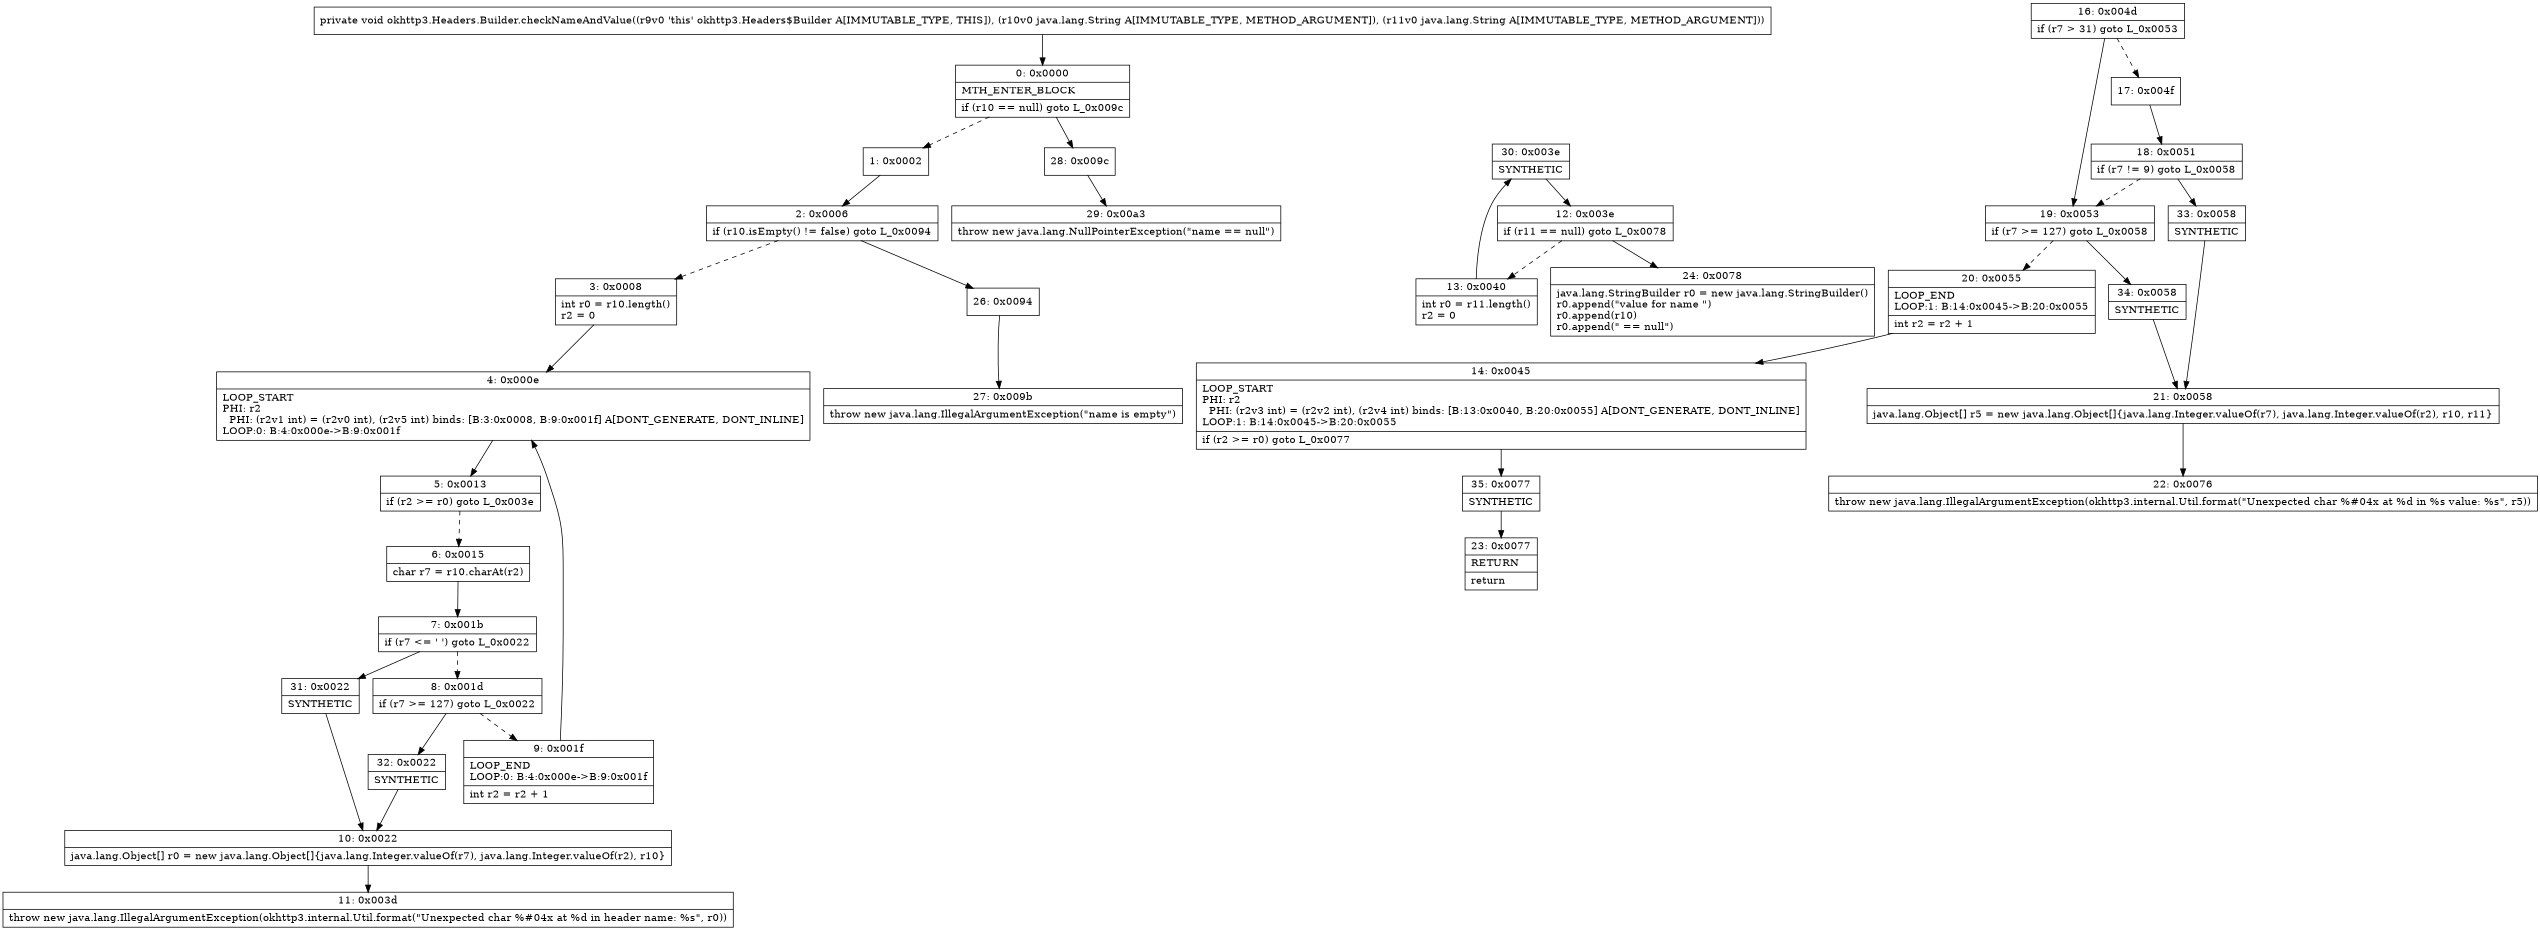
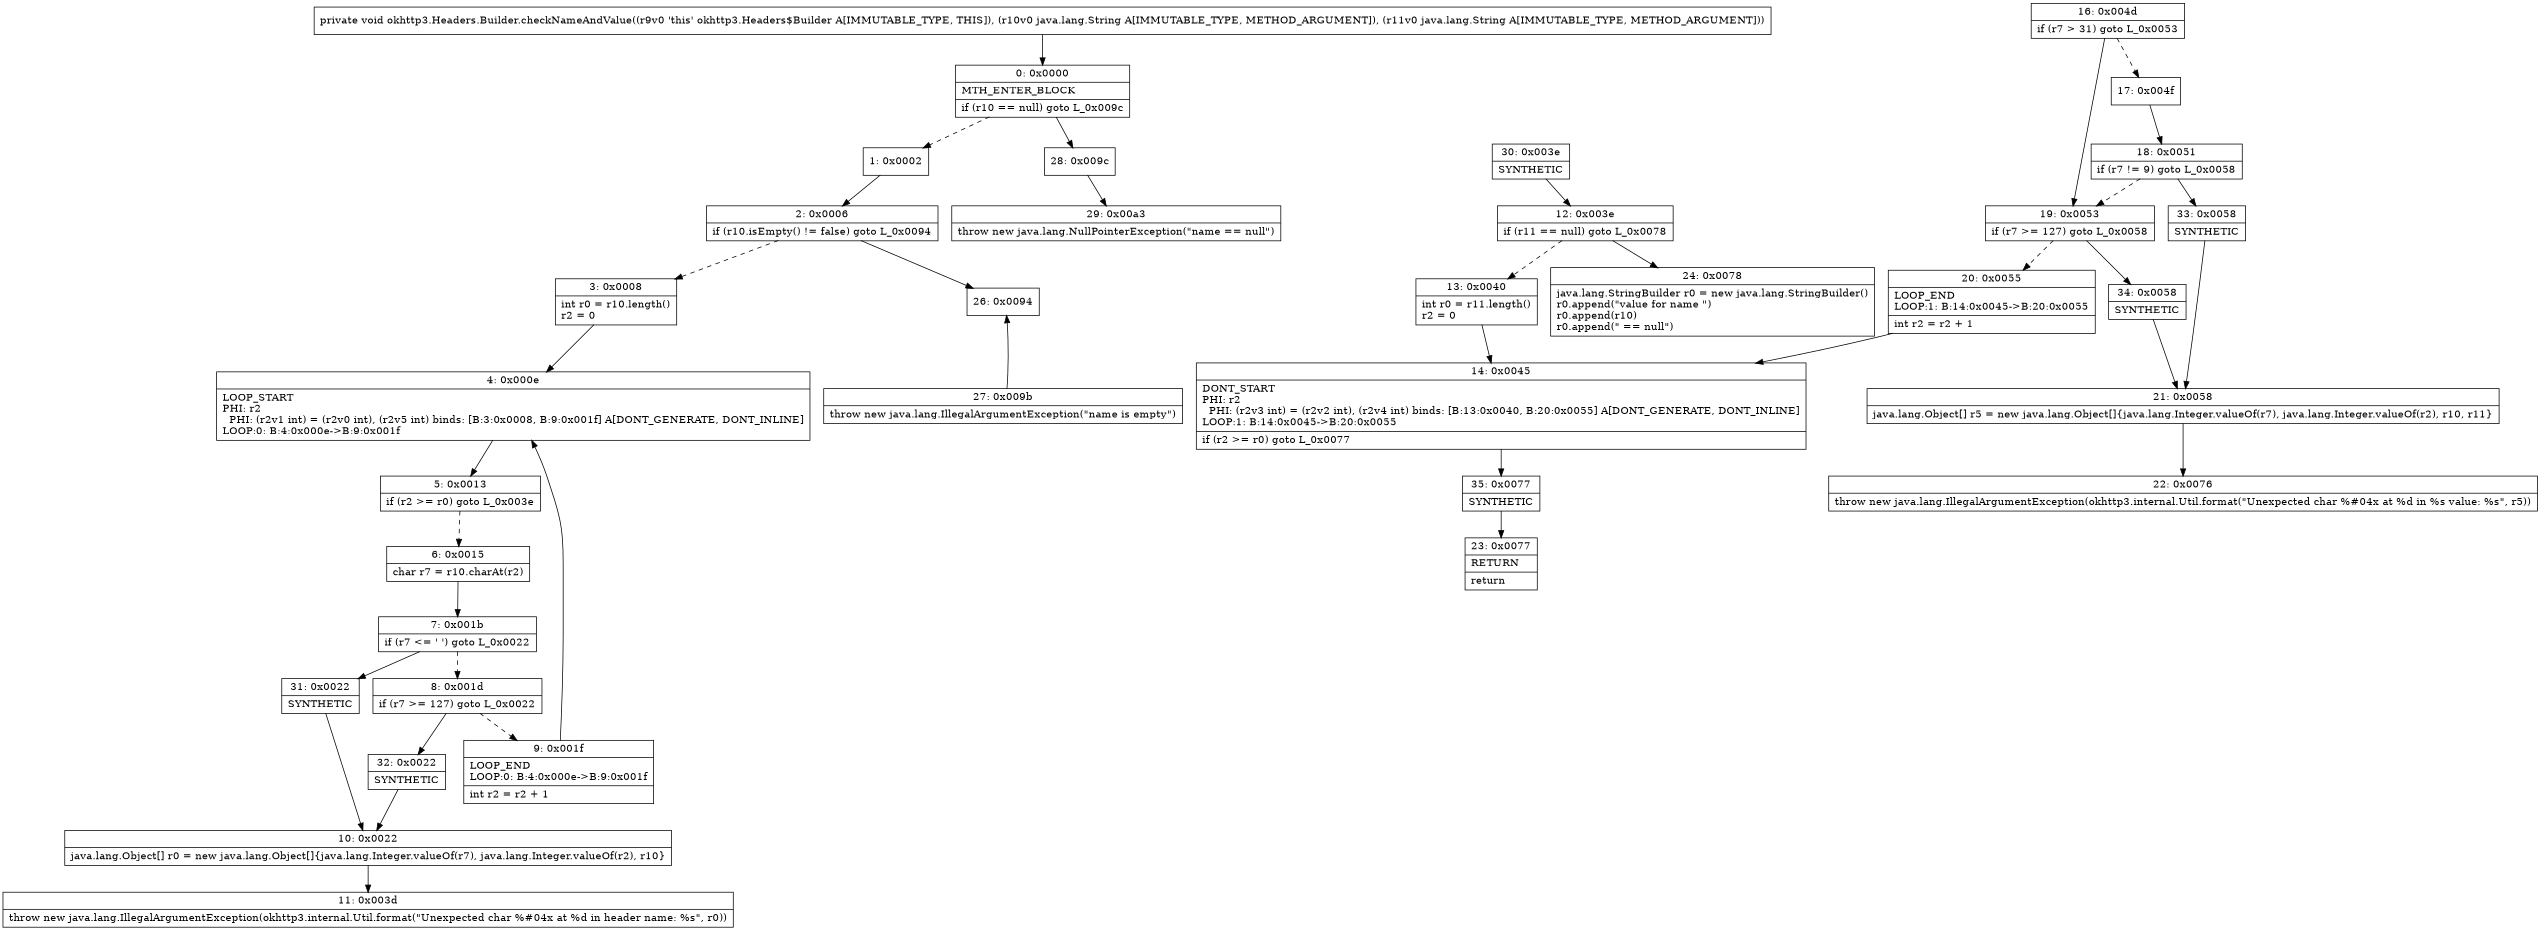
edge "13: 0x0040" -> "30: 0x003e": now "13: 0x0040" -> "14: 0x0045"
edge "26: 0x0094" -> "27: 0x009b": reversed
node "14: 0x0045": text "LOOP_START" -> "DONT_START"
